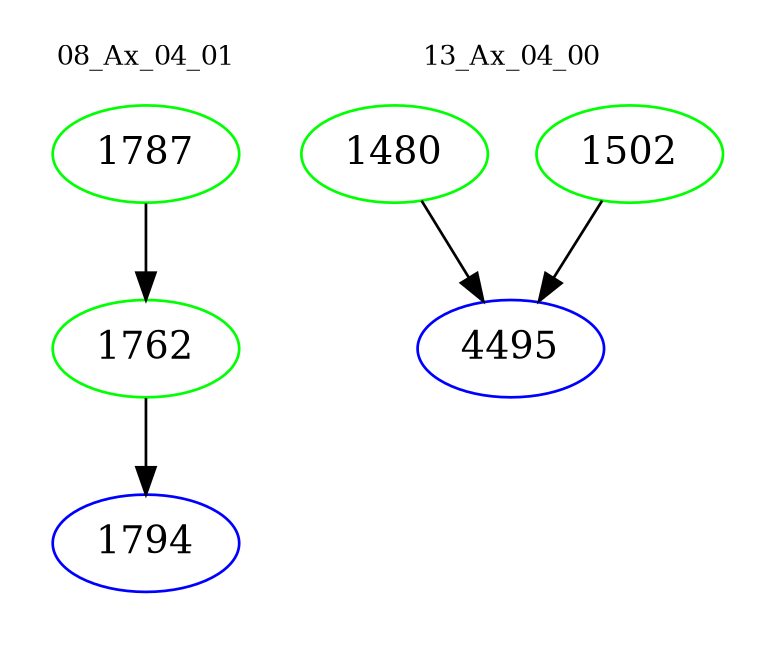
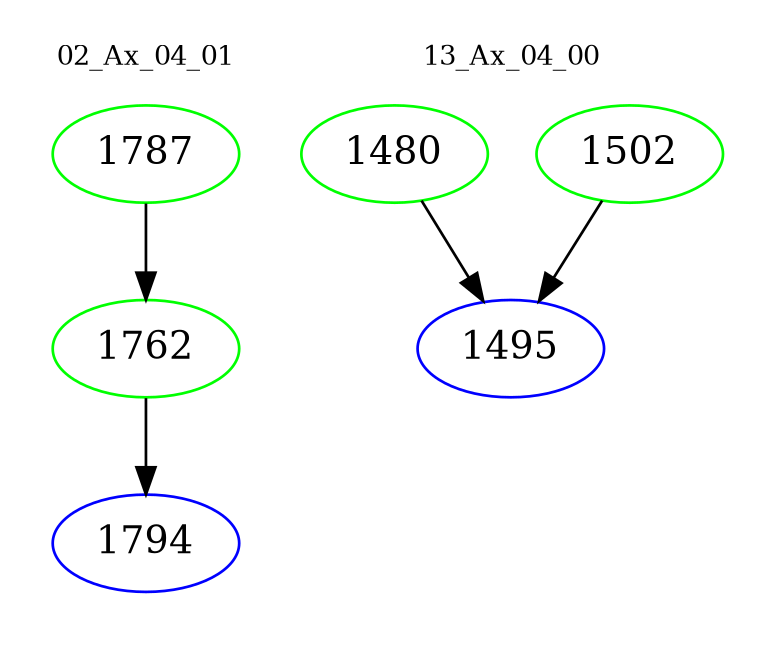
cluster "08_Ax_04_01": label "08_Ax_04_01" -> "02_Ax_04_01"
node "4495": label "4495" -> "1495"
